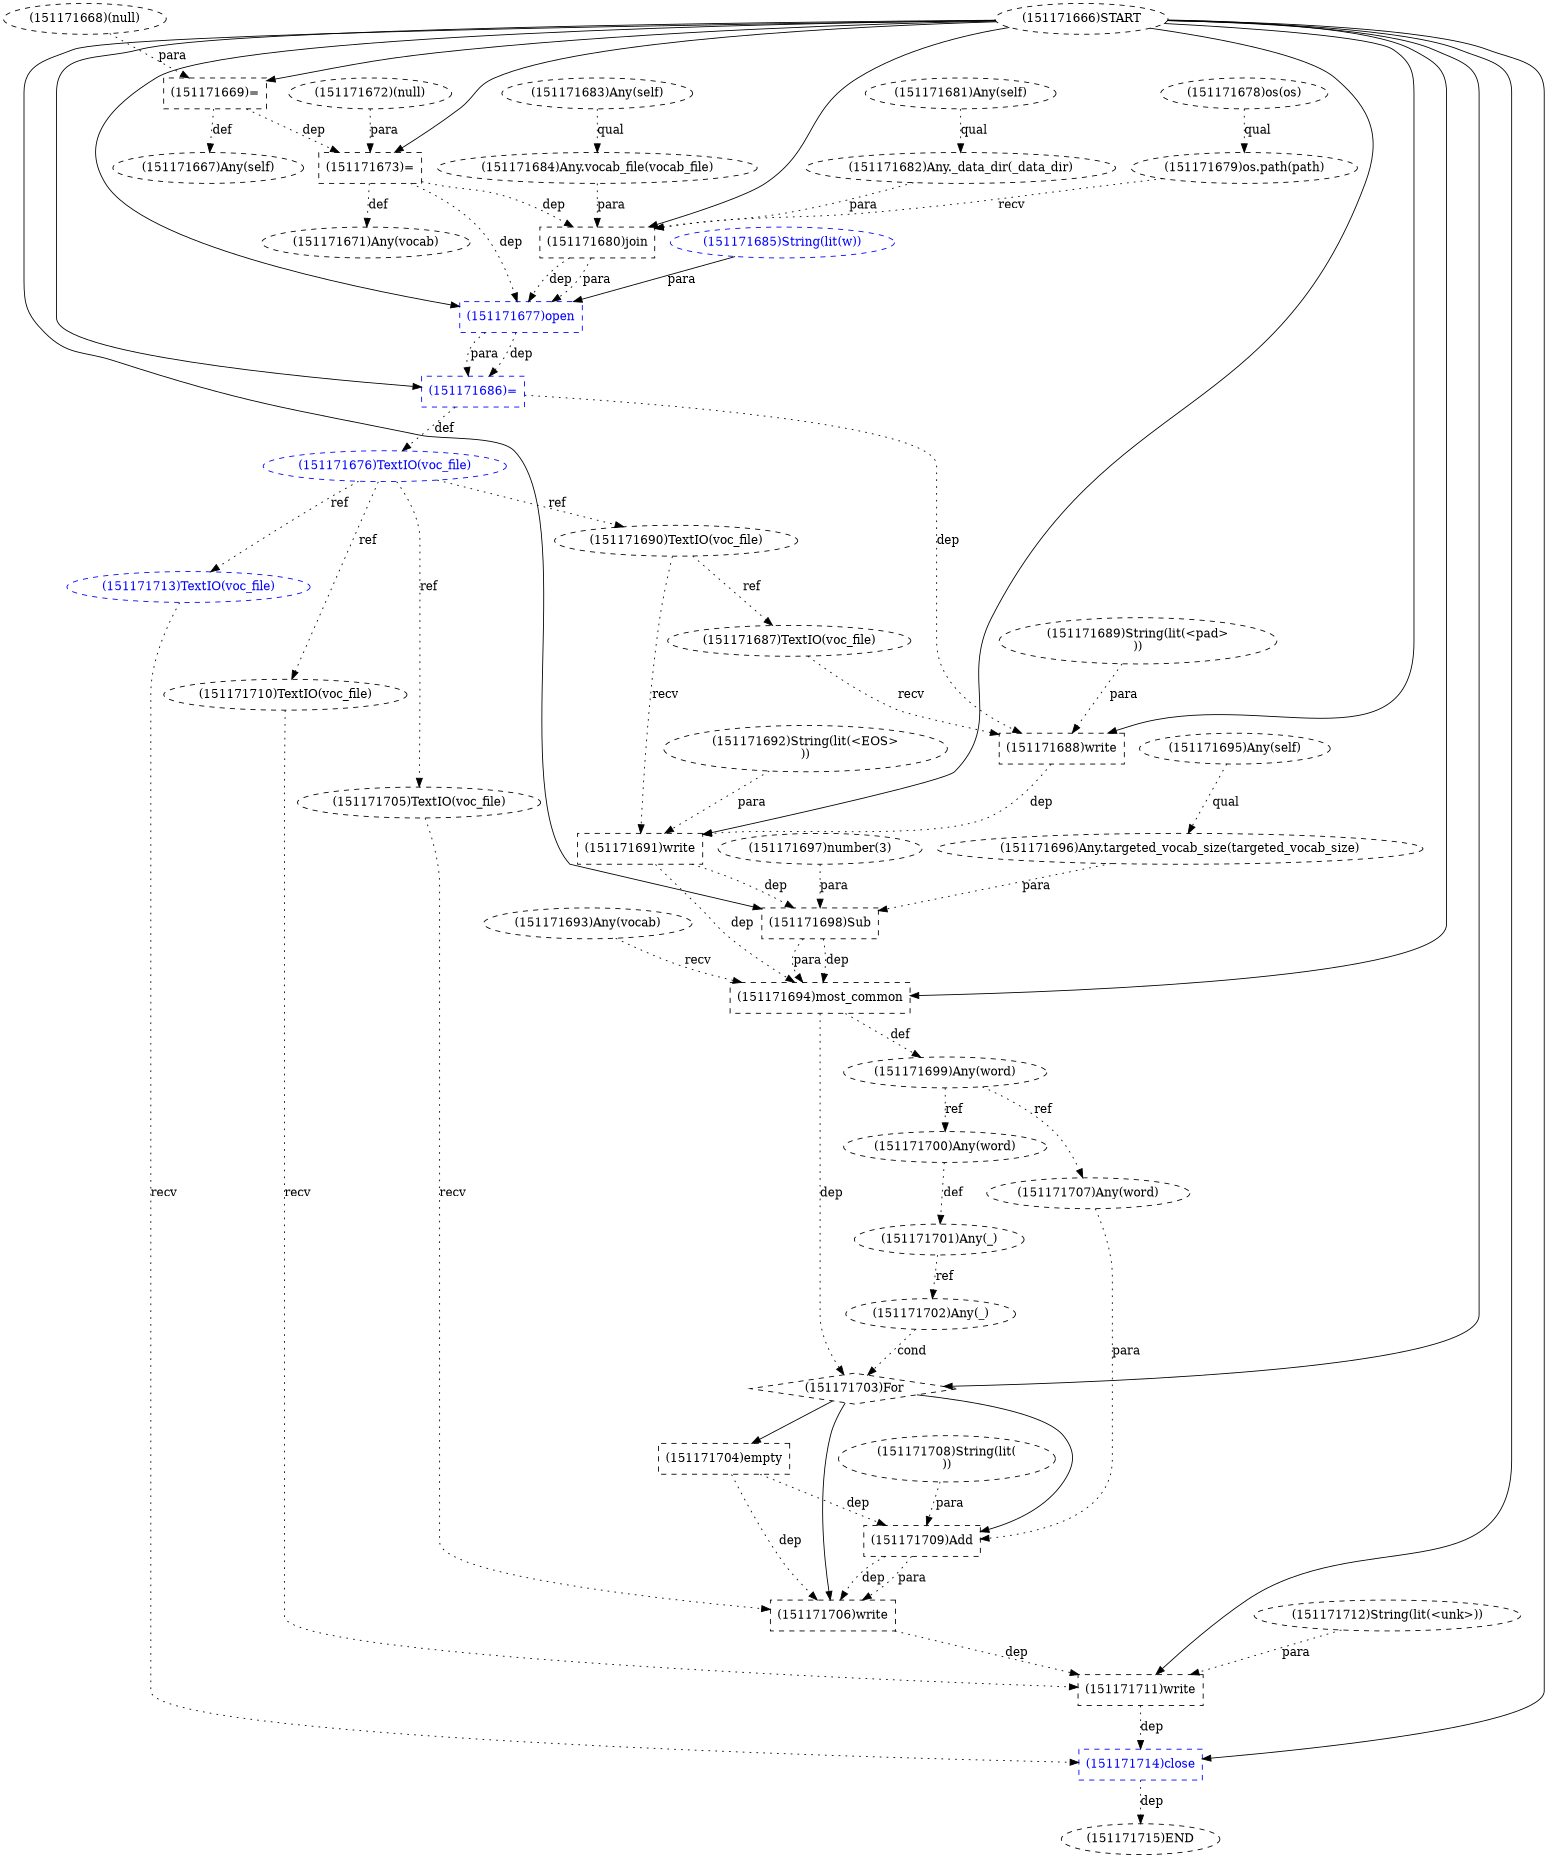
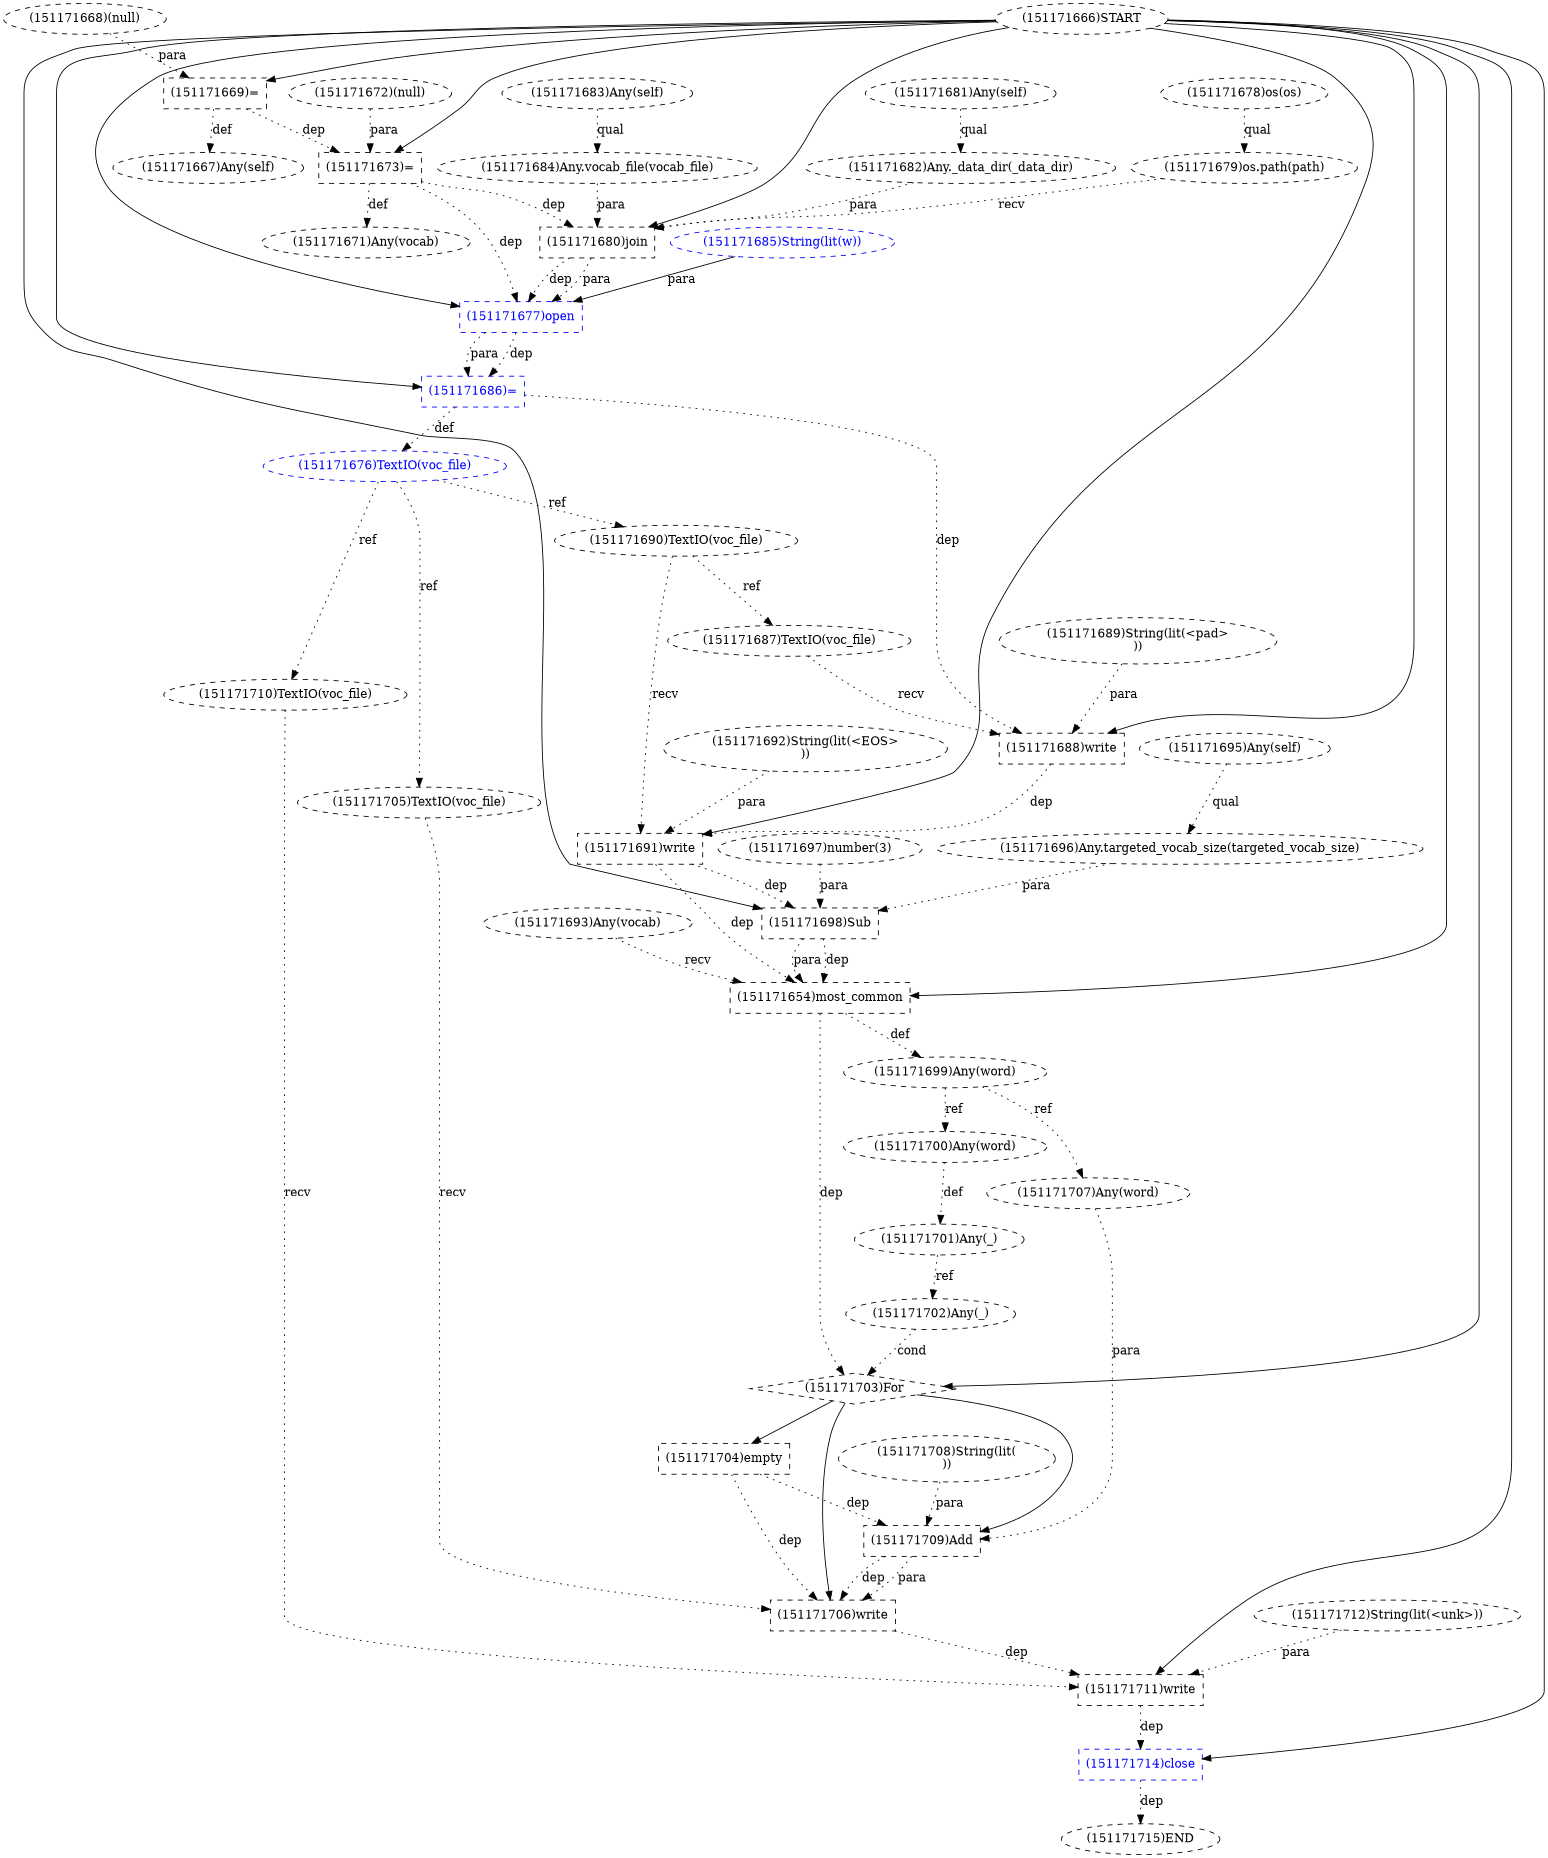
node "(151171713)TextIO(voc_file)": removed
node "(151171694)most_common": label "(151171694)most_common" -> "(151171654)most_common"
